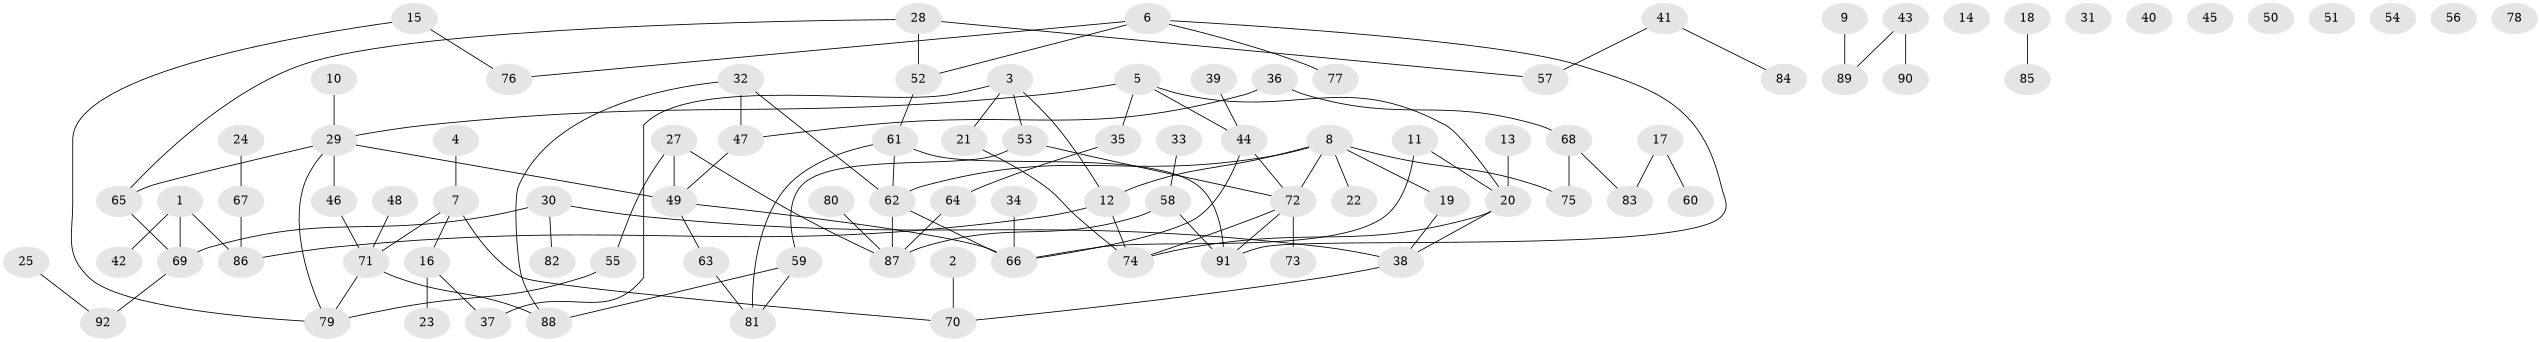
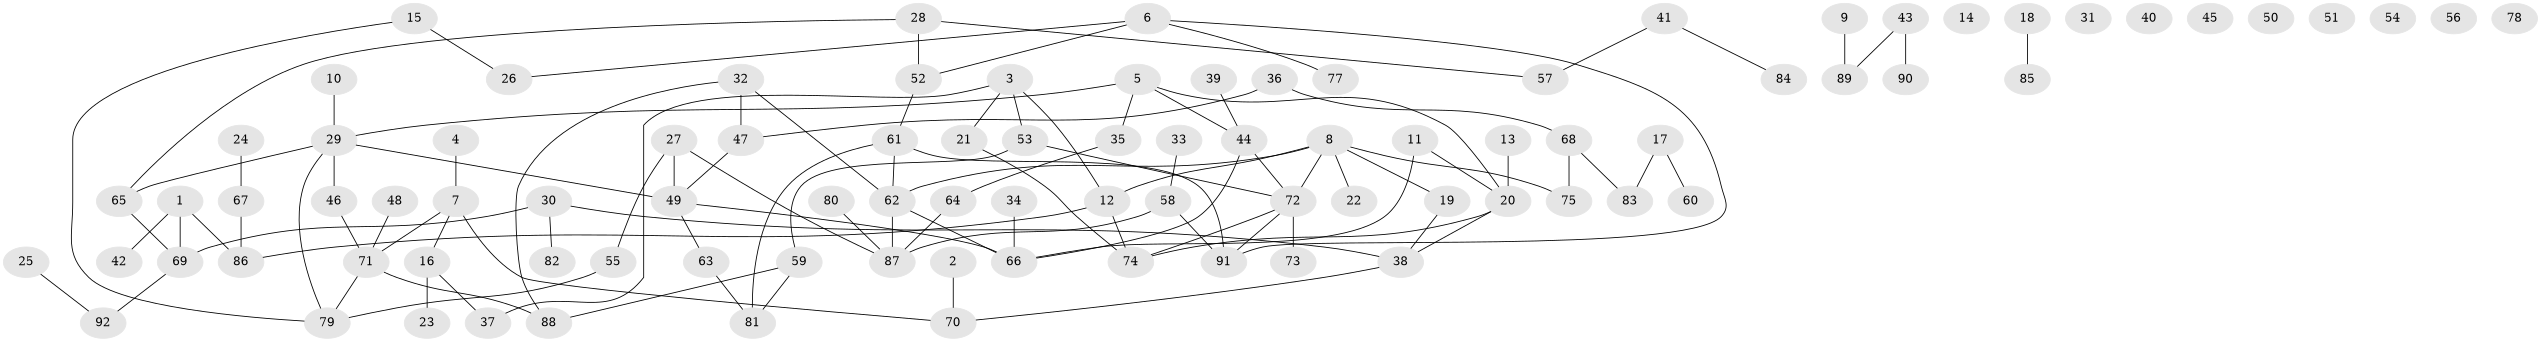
node "76": label "76" -> "26"
